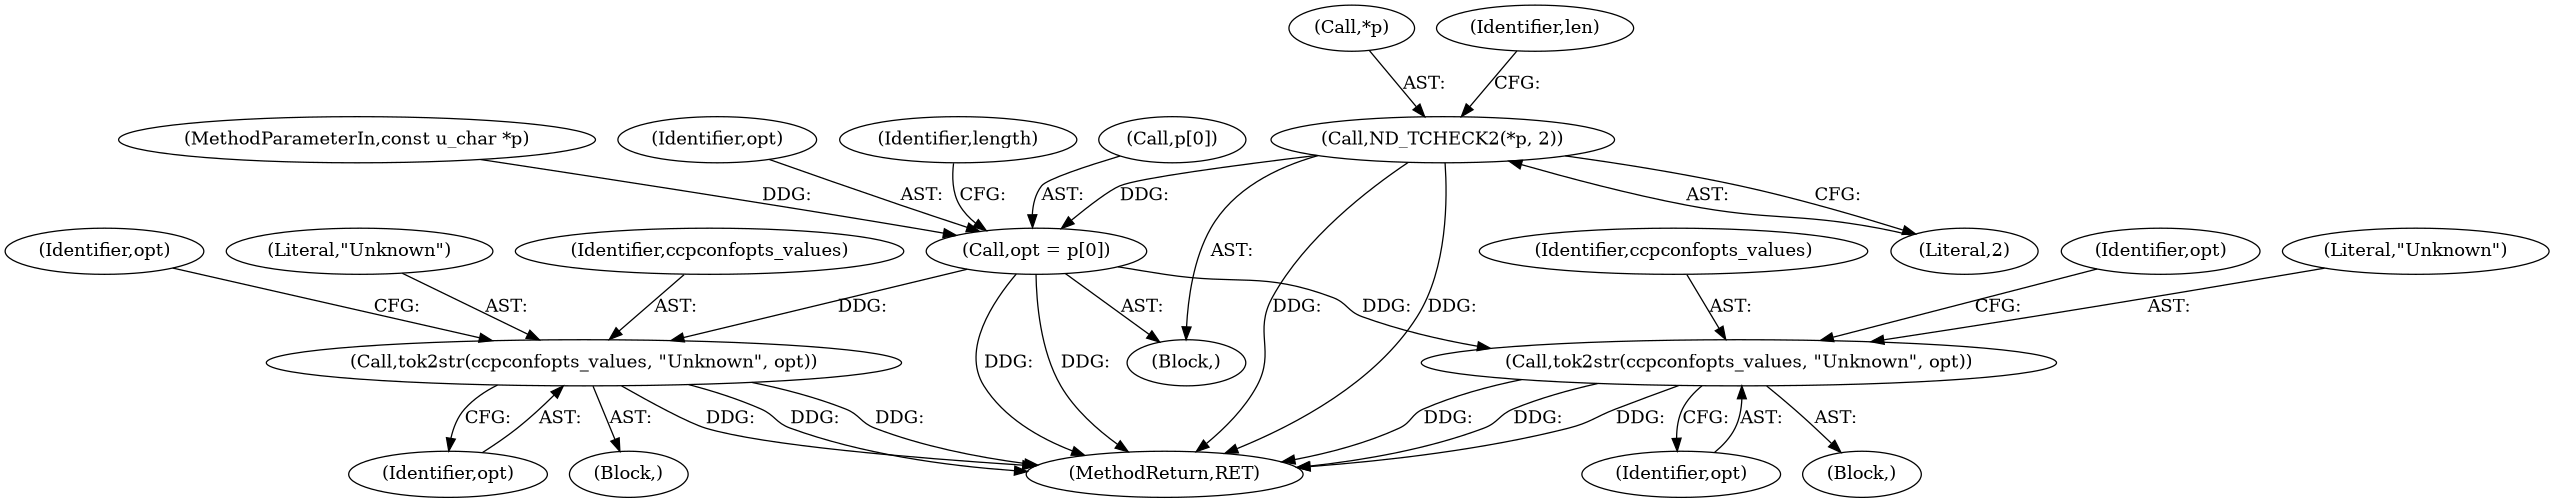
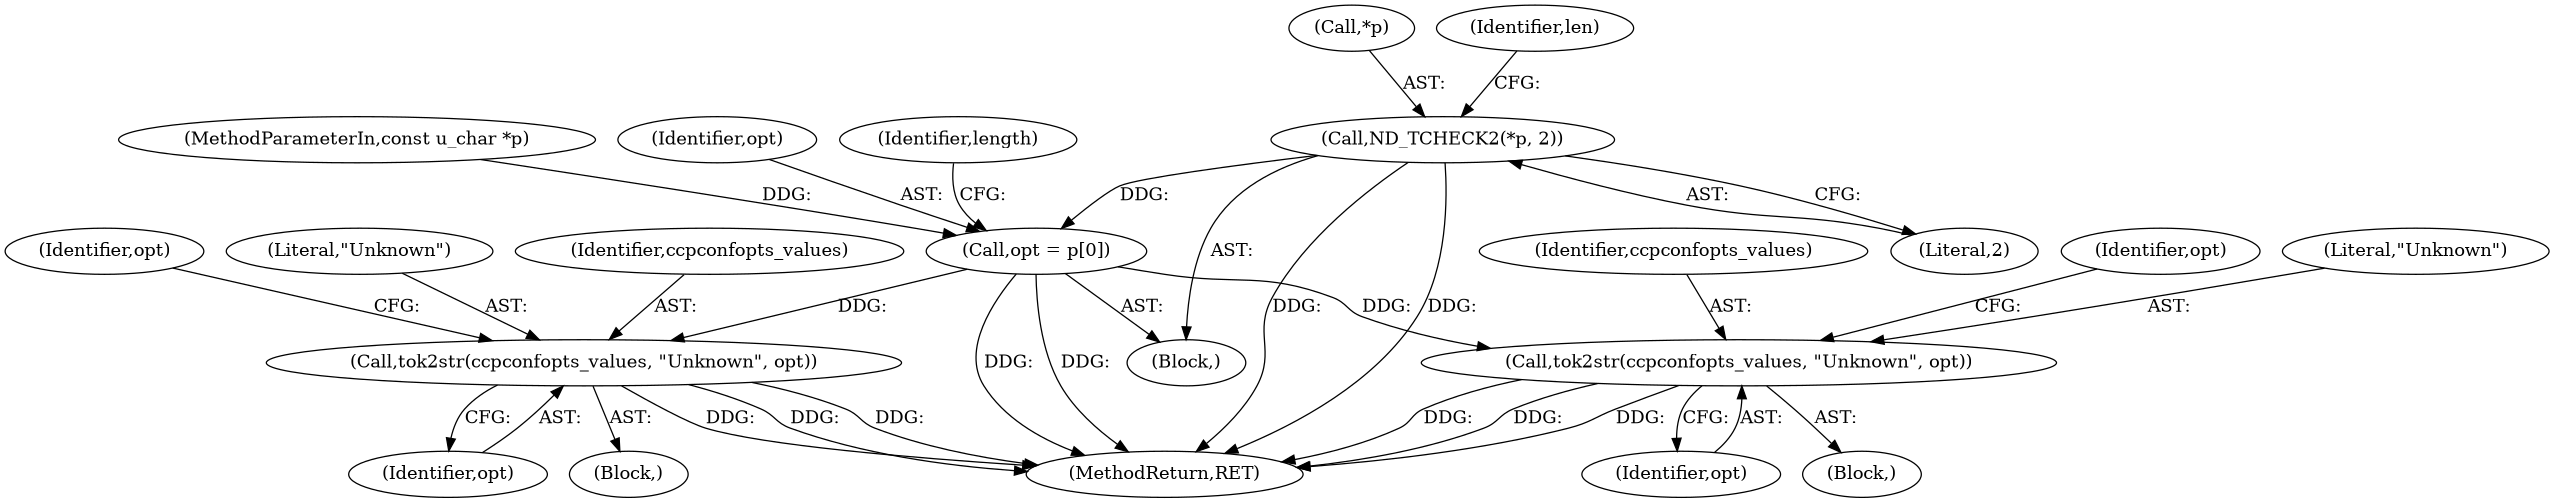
node "(Call,p[0])": removed
